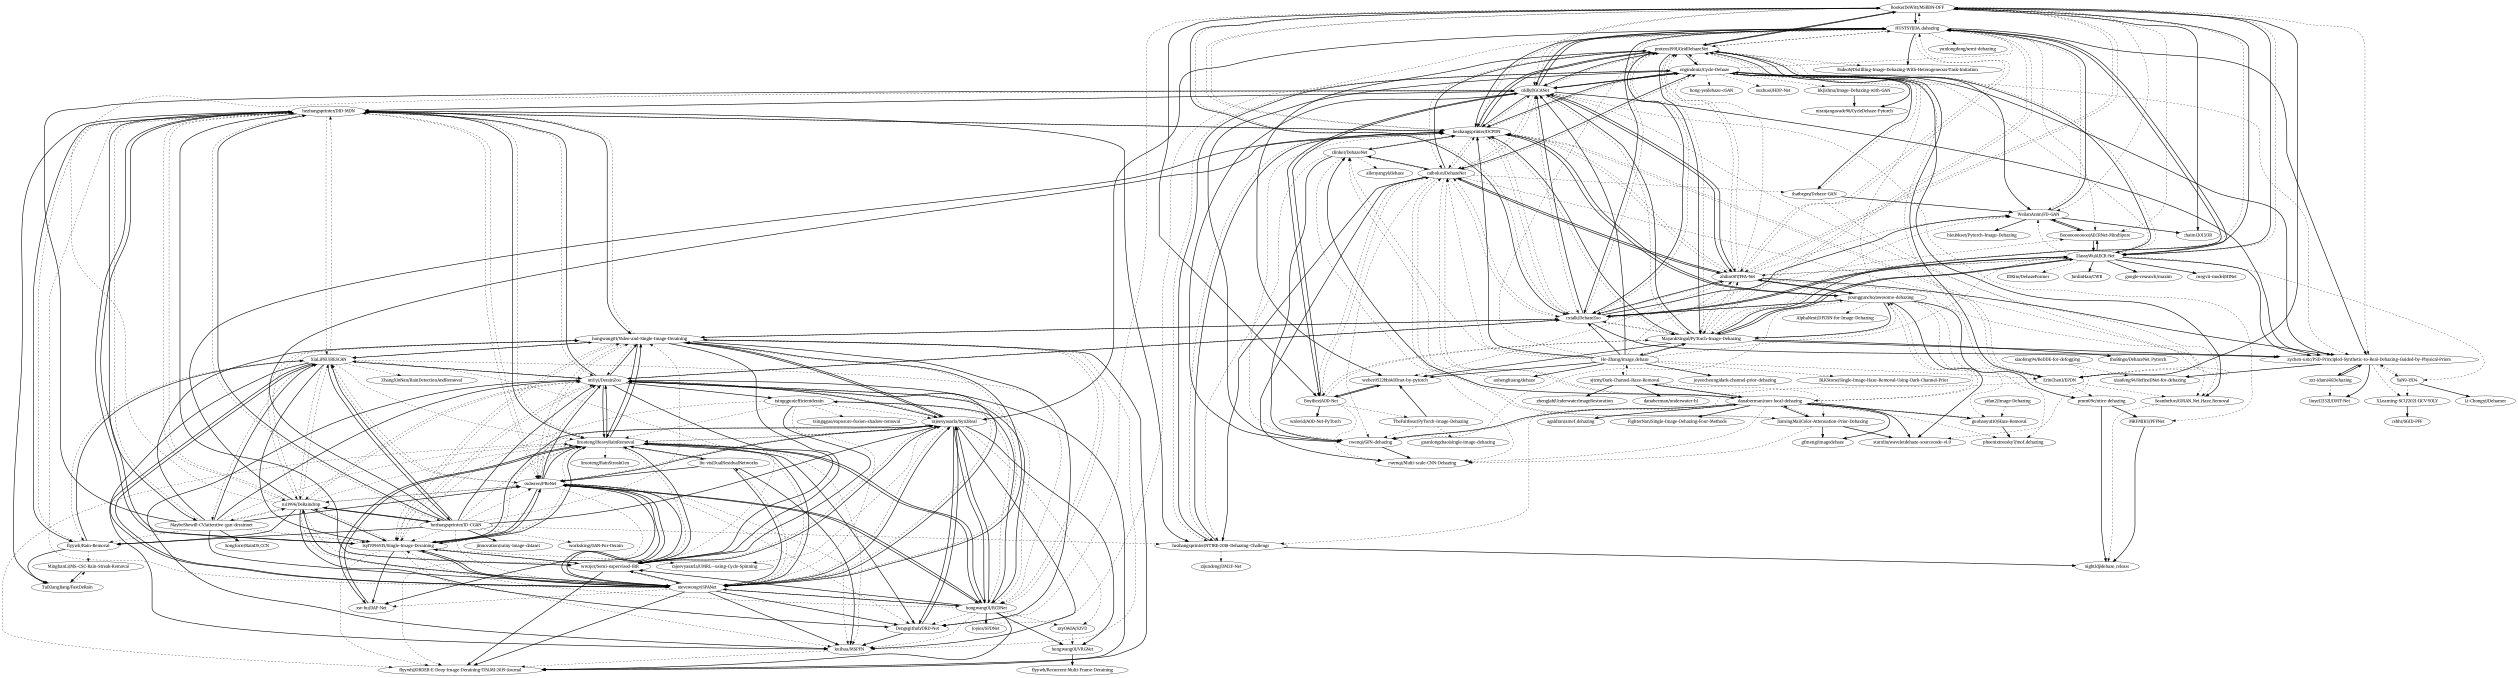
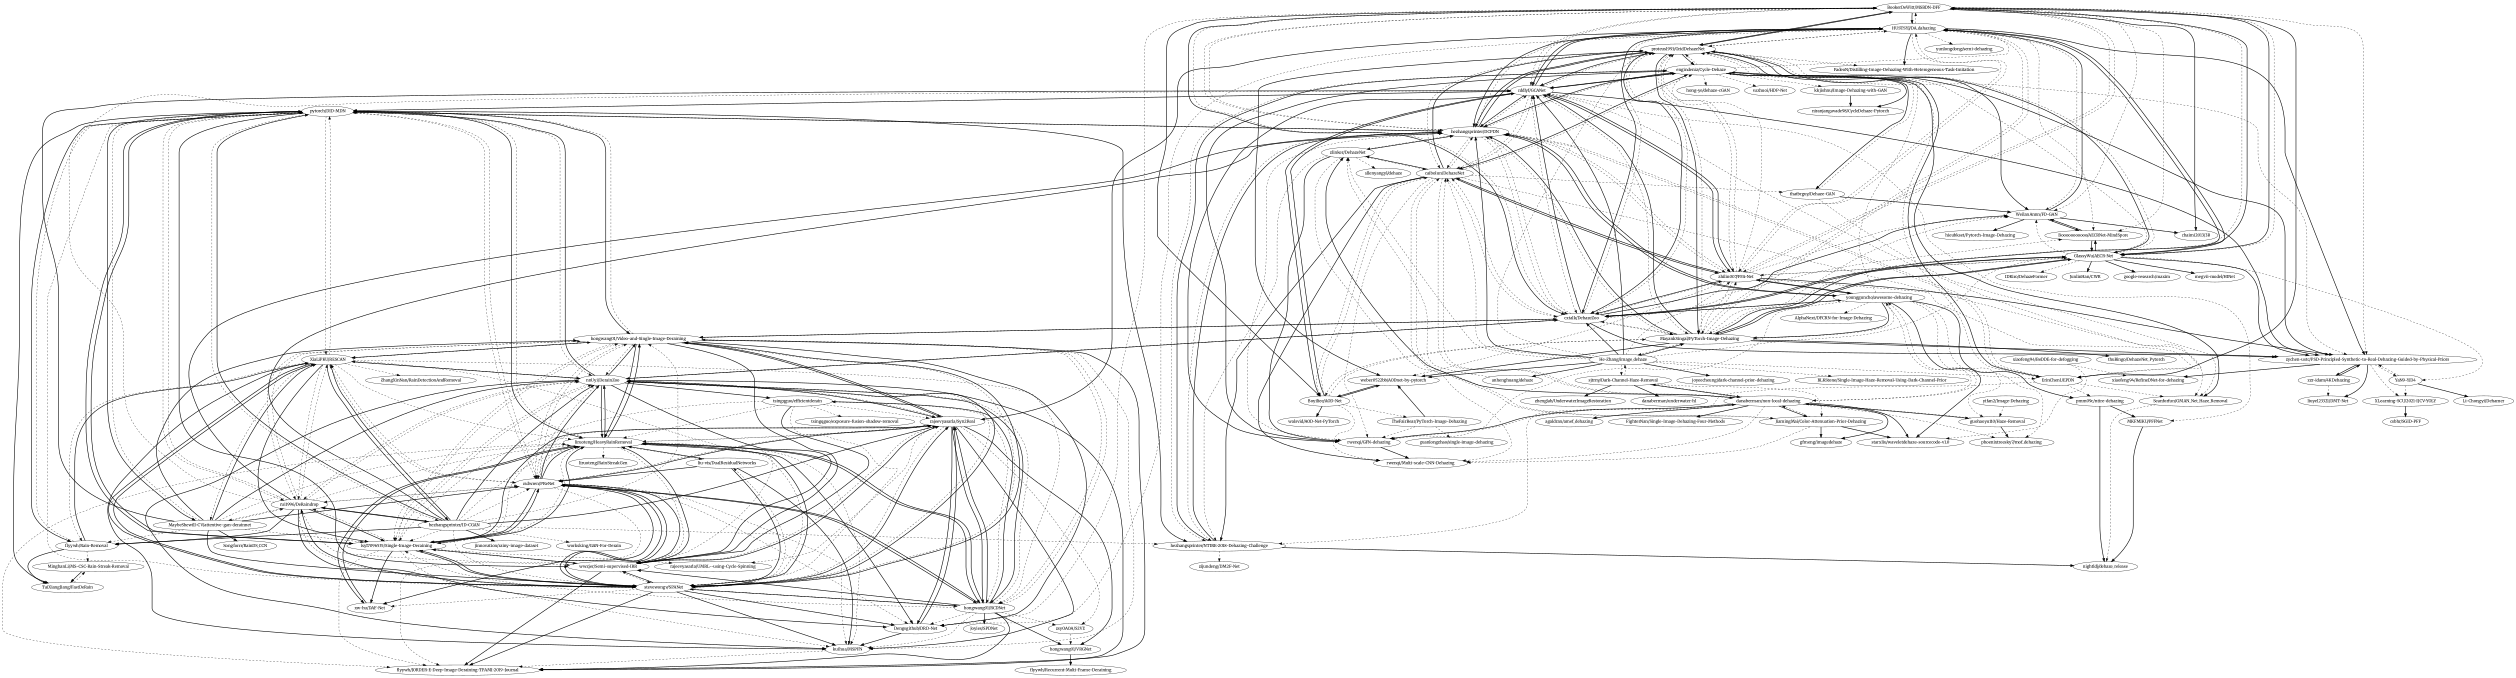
node "hezhangsprinter/DID-MDN": label "hezhangsprinter/DID-MDN" -> "pytorch/DID-MDN"
